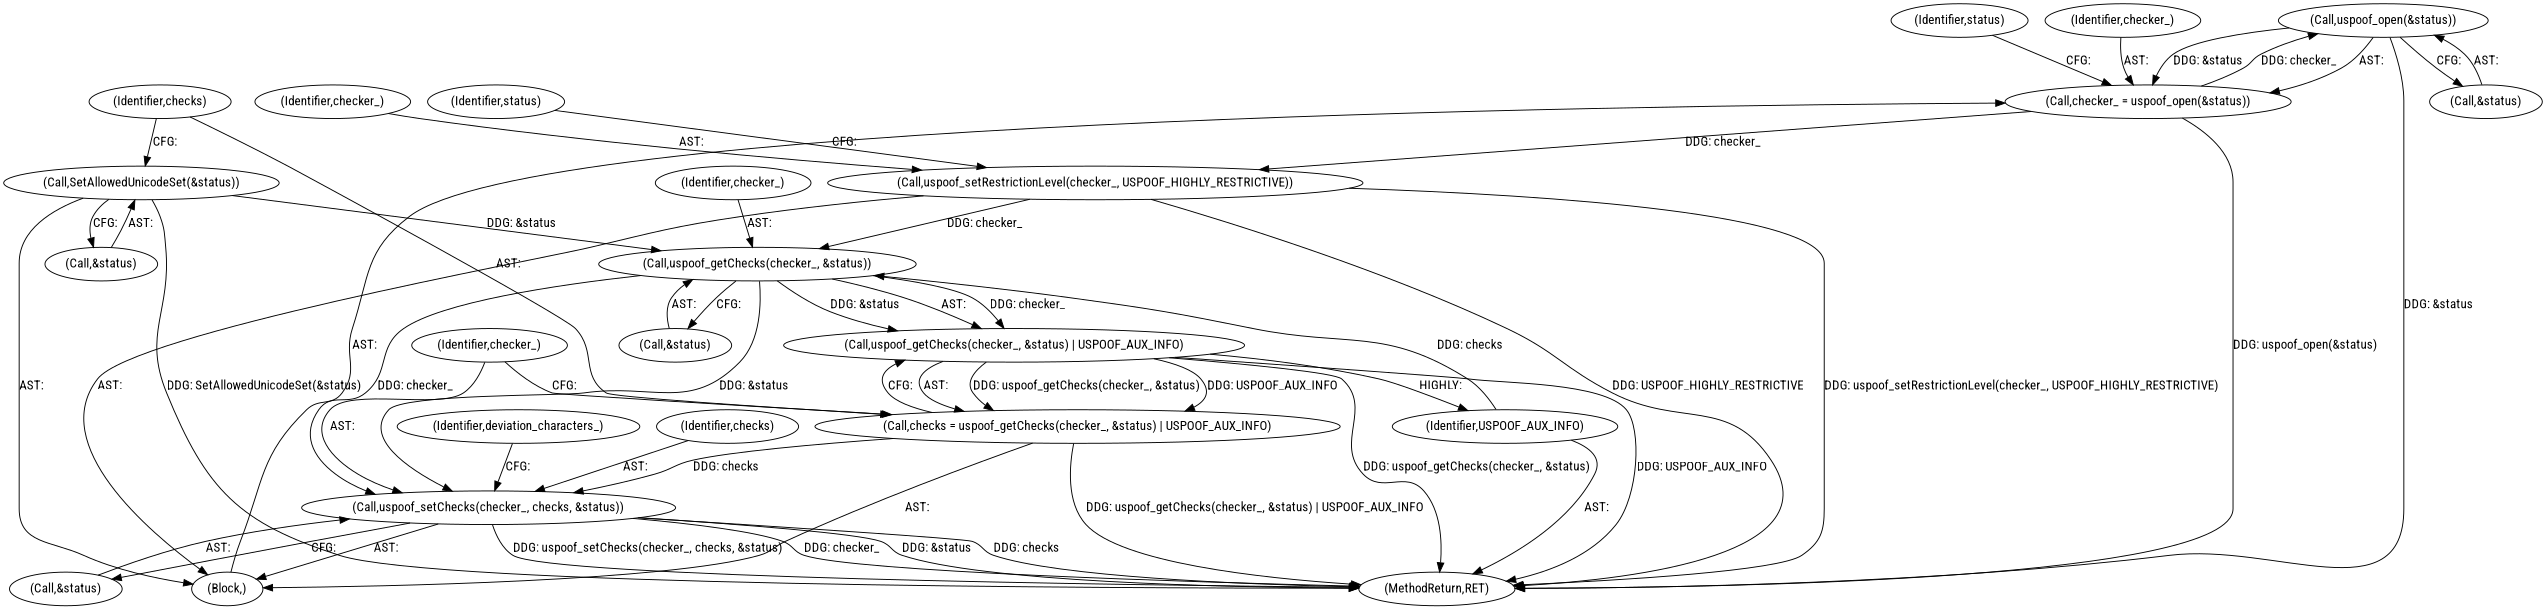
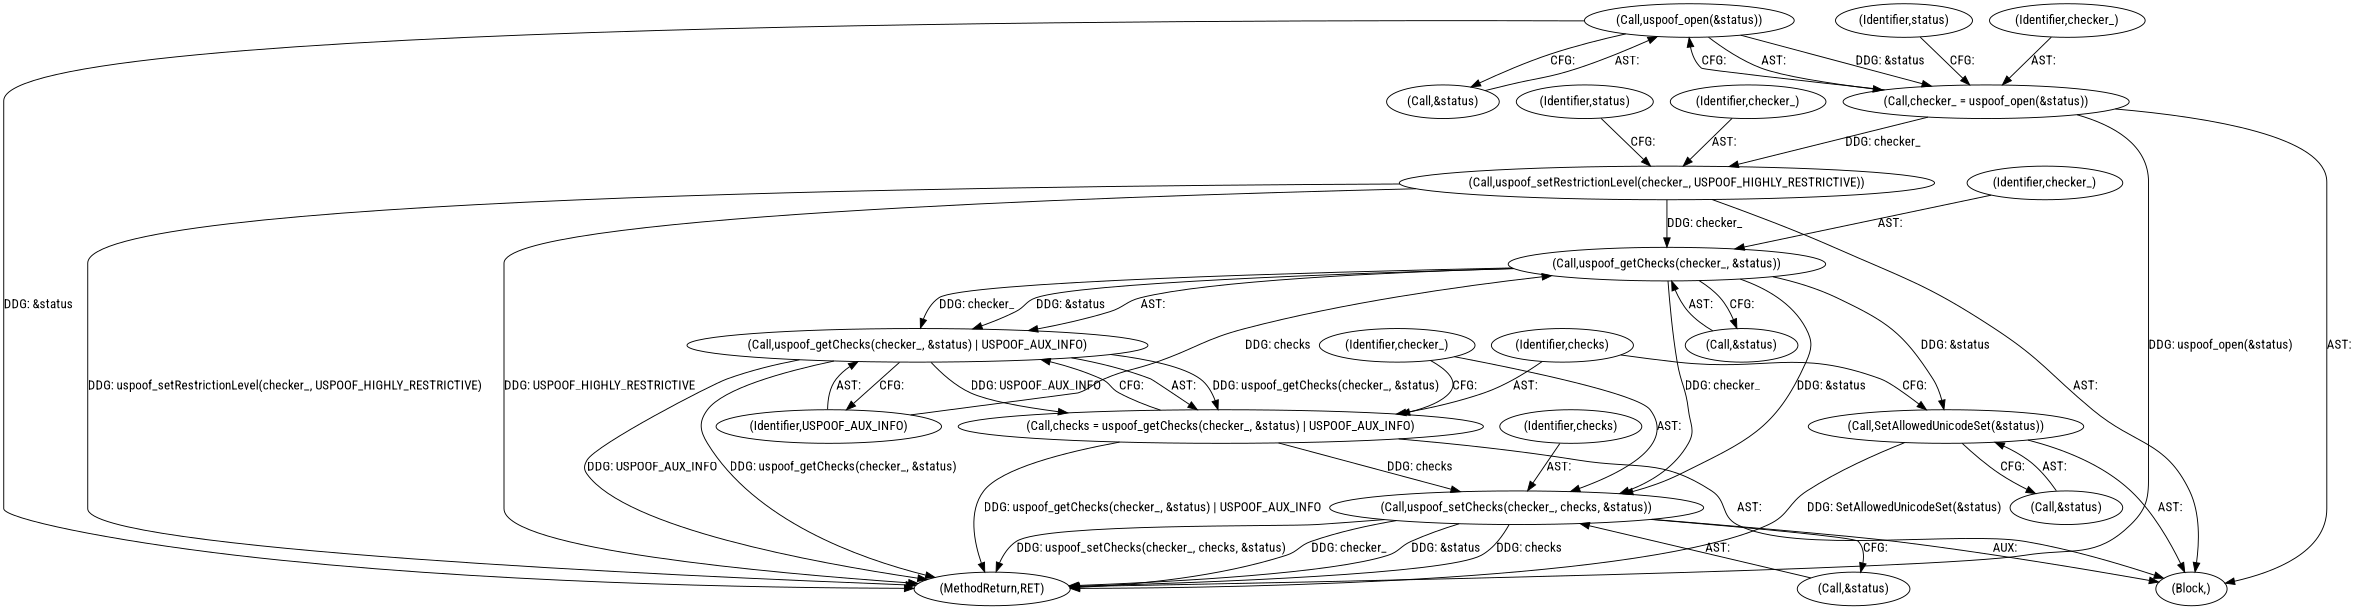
edge "(Call,checker_ = uspoof_open(&status))" -> "(Call,uspoof_open(&status))": label "DDG: checker_" -> "CFG: "
edge "(Block,)" -> "(Call,checker_ = uspoof_open(&status))": reversed
edge "(Call,SetAllowedUnicodeSet(&status))" -> "(Call,uspoof_getChecks(checker_, &status))": reversed
edge "(Call,uspoof_getChecks(checker_, &status) | USPOOF_AUX_INFO)" -> "(Identifier,USPOOF_AUX_INFO)": label "HIGHLY: " -> "CFG: "
node "(Identifier,deviation_characters_)": removed
edge "(Identifier,USPOOF_AUX_INFO)" -> "(MethodReturn,RET)": now "(Identifier,USPOOF_AUX_INFO)" -> "(Call,uspoof_getChecks(checker_, &status) | USPOOF_AUX_INFO)"
edge "(Call,uspoof_setChecks(checker_, checks, &status))" -> "(Block,)": label "AST: " -> "AUX: "
